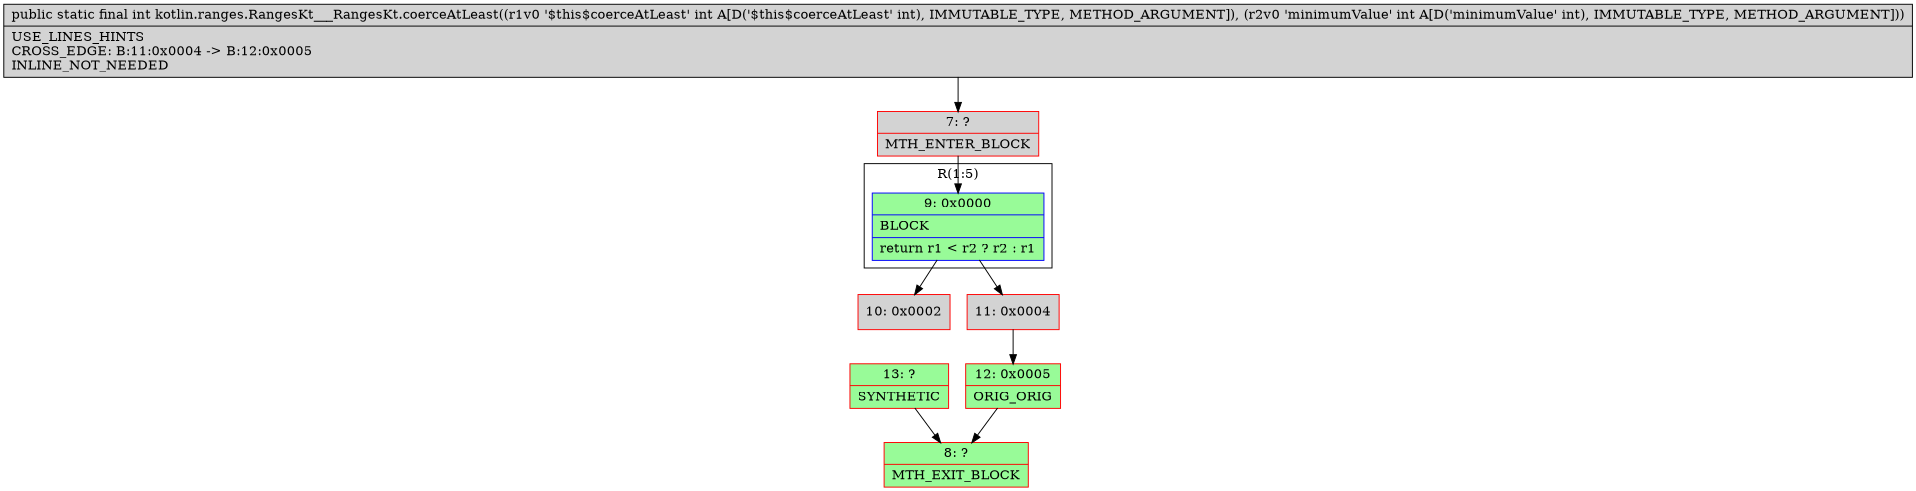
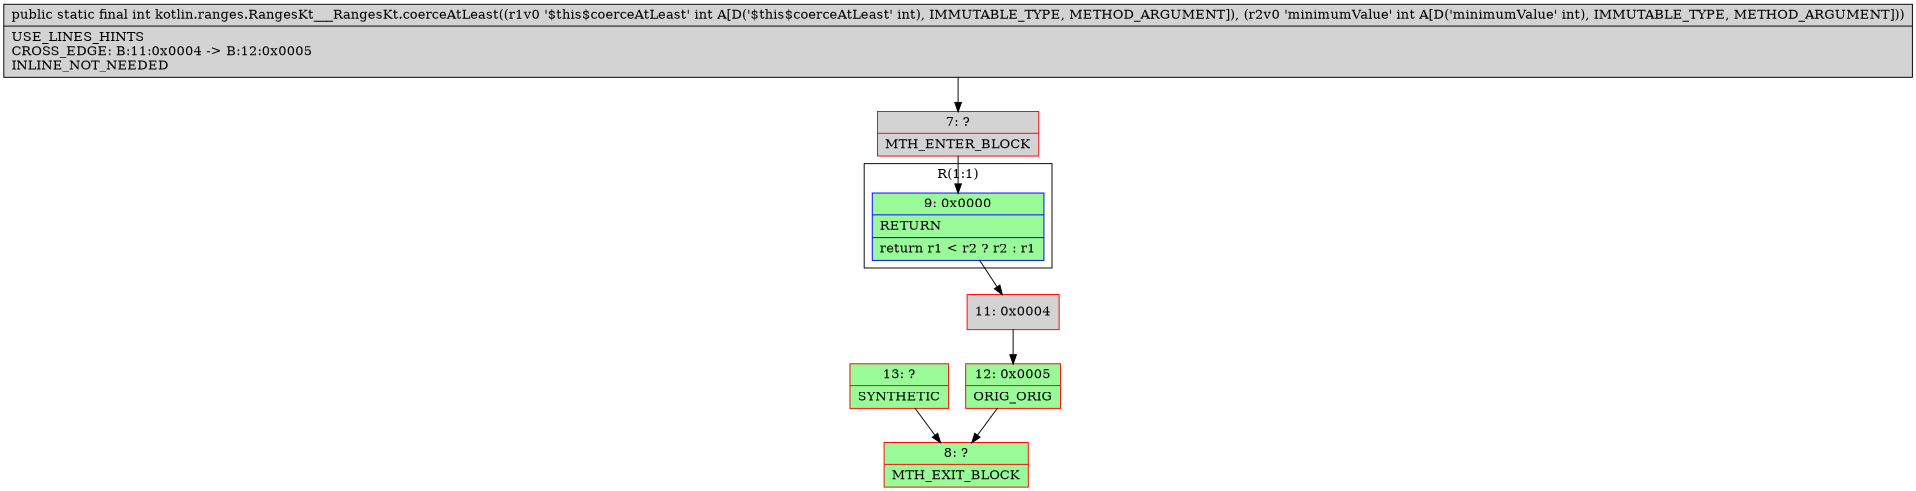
cluster "R(1:5)": label "R(1:5)" -> "R(1:1)"
node "9: 0x0000": text "BLOCK" -> "RETURN"
node "10: 0x0002": removed
